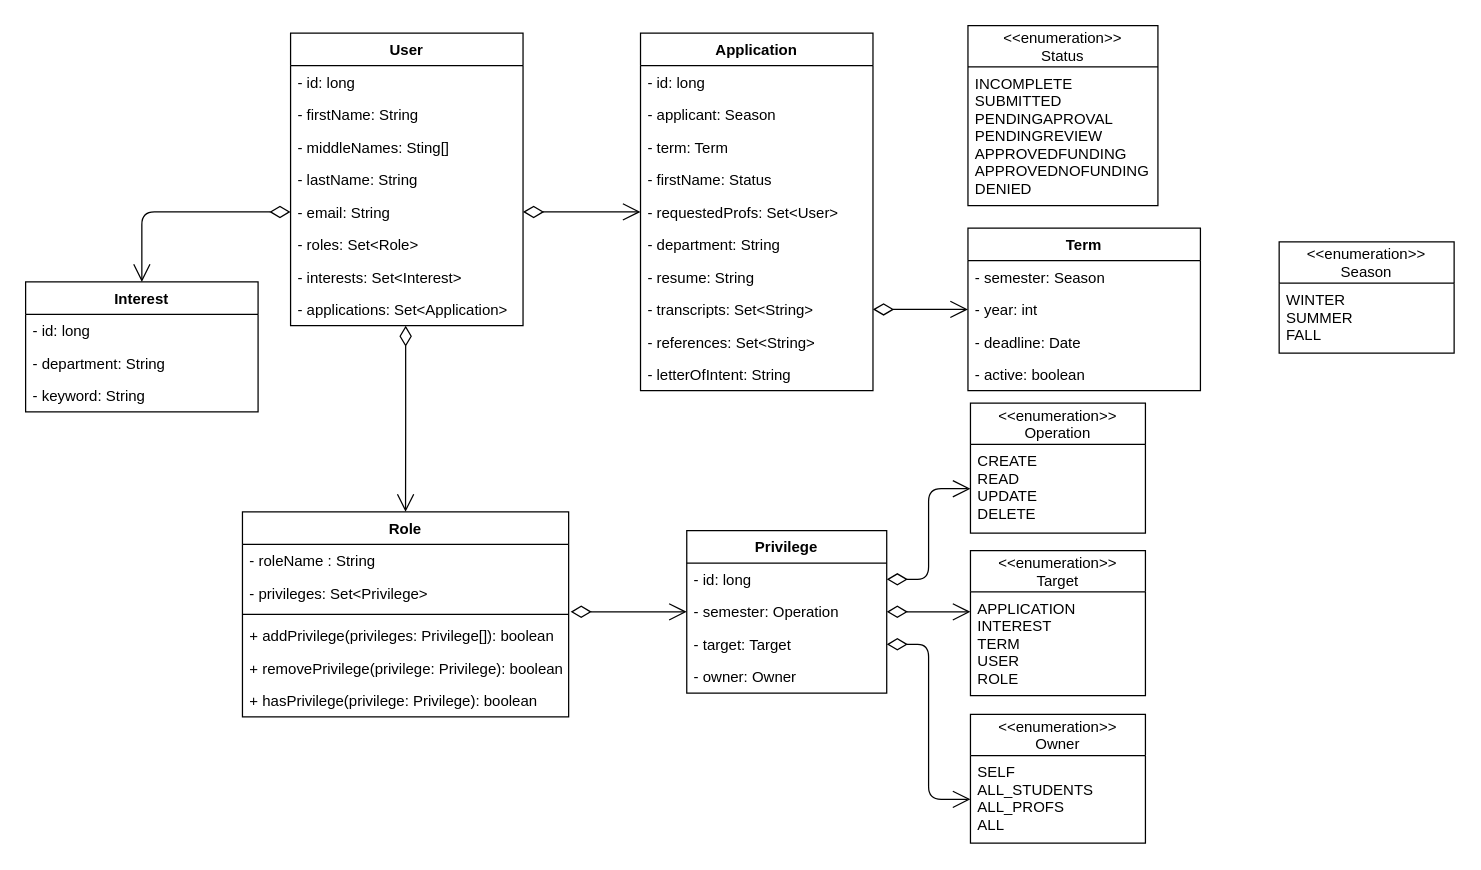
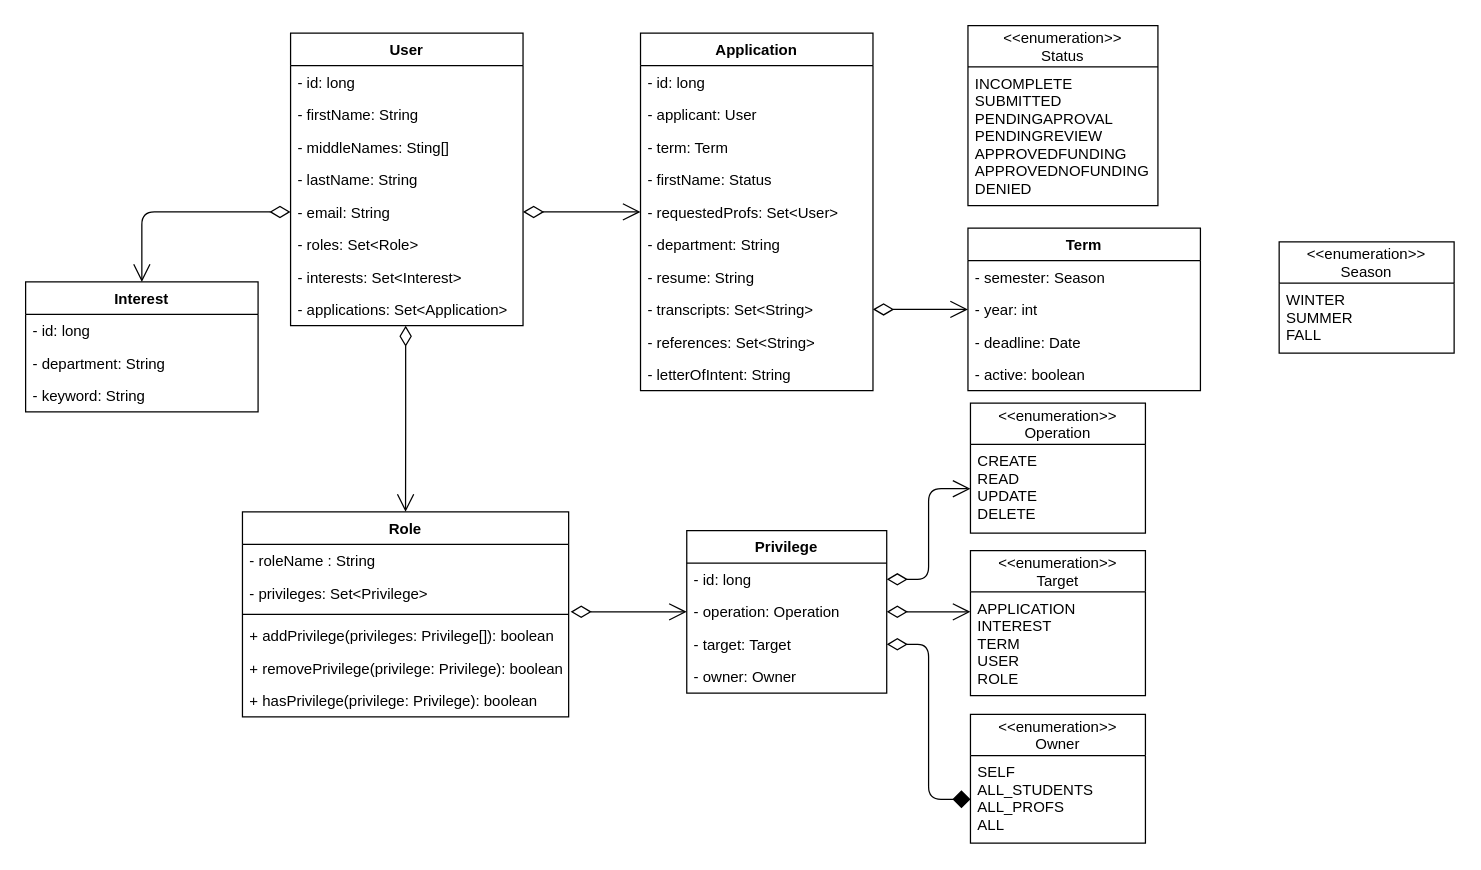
node "- applicant: Season": label "- applicant: Season" -> "- applicant: User"
node "- semester: Operation": label "- semester: Operation" -> "- operation: Operation"
edge "- target: Target" -- "SELF ALL_STUDENTS ALL_PROFS ALL": arrowhead open -> diamond
